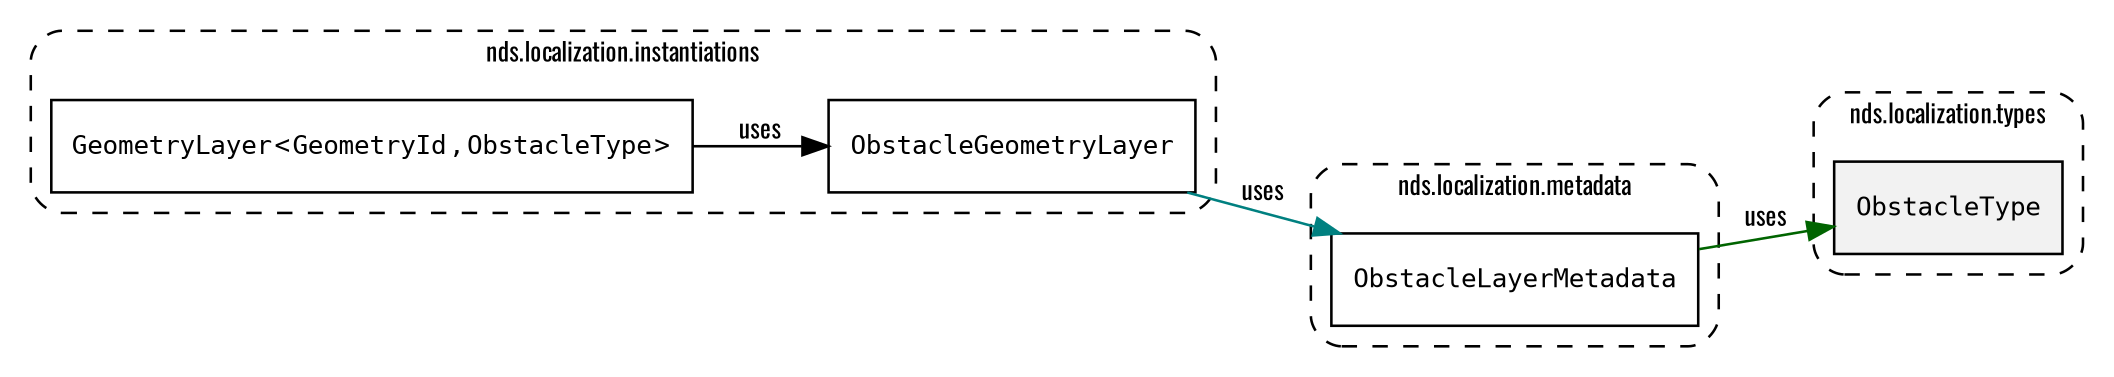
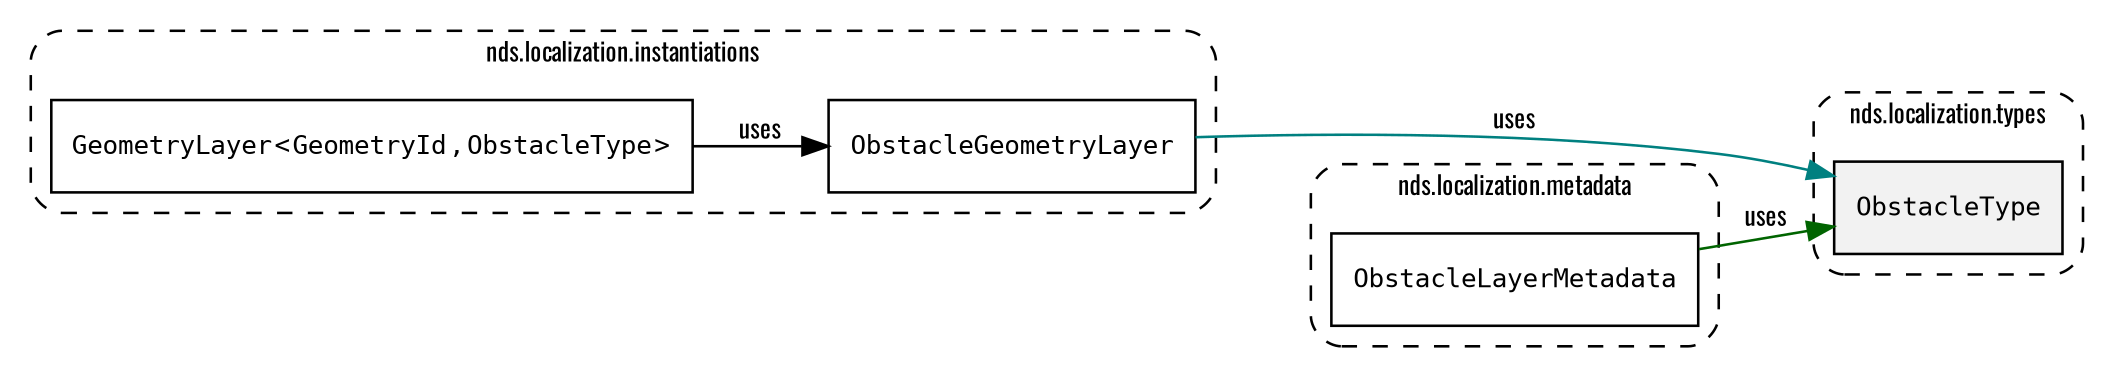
edge "ObstacleGeometryLayer" -> "ObstacleLayerMetadata": now "ObstacleGeometryLayer" -> "ObstacleType"
